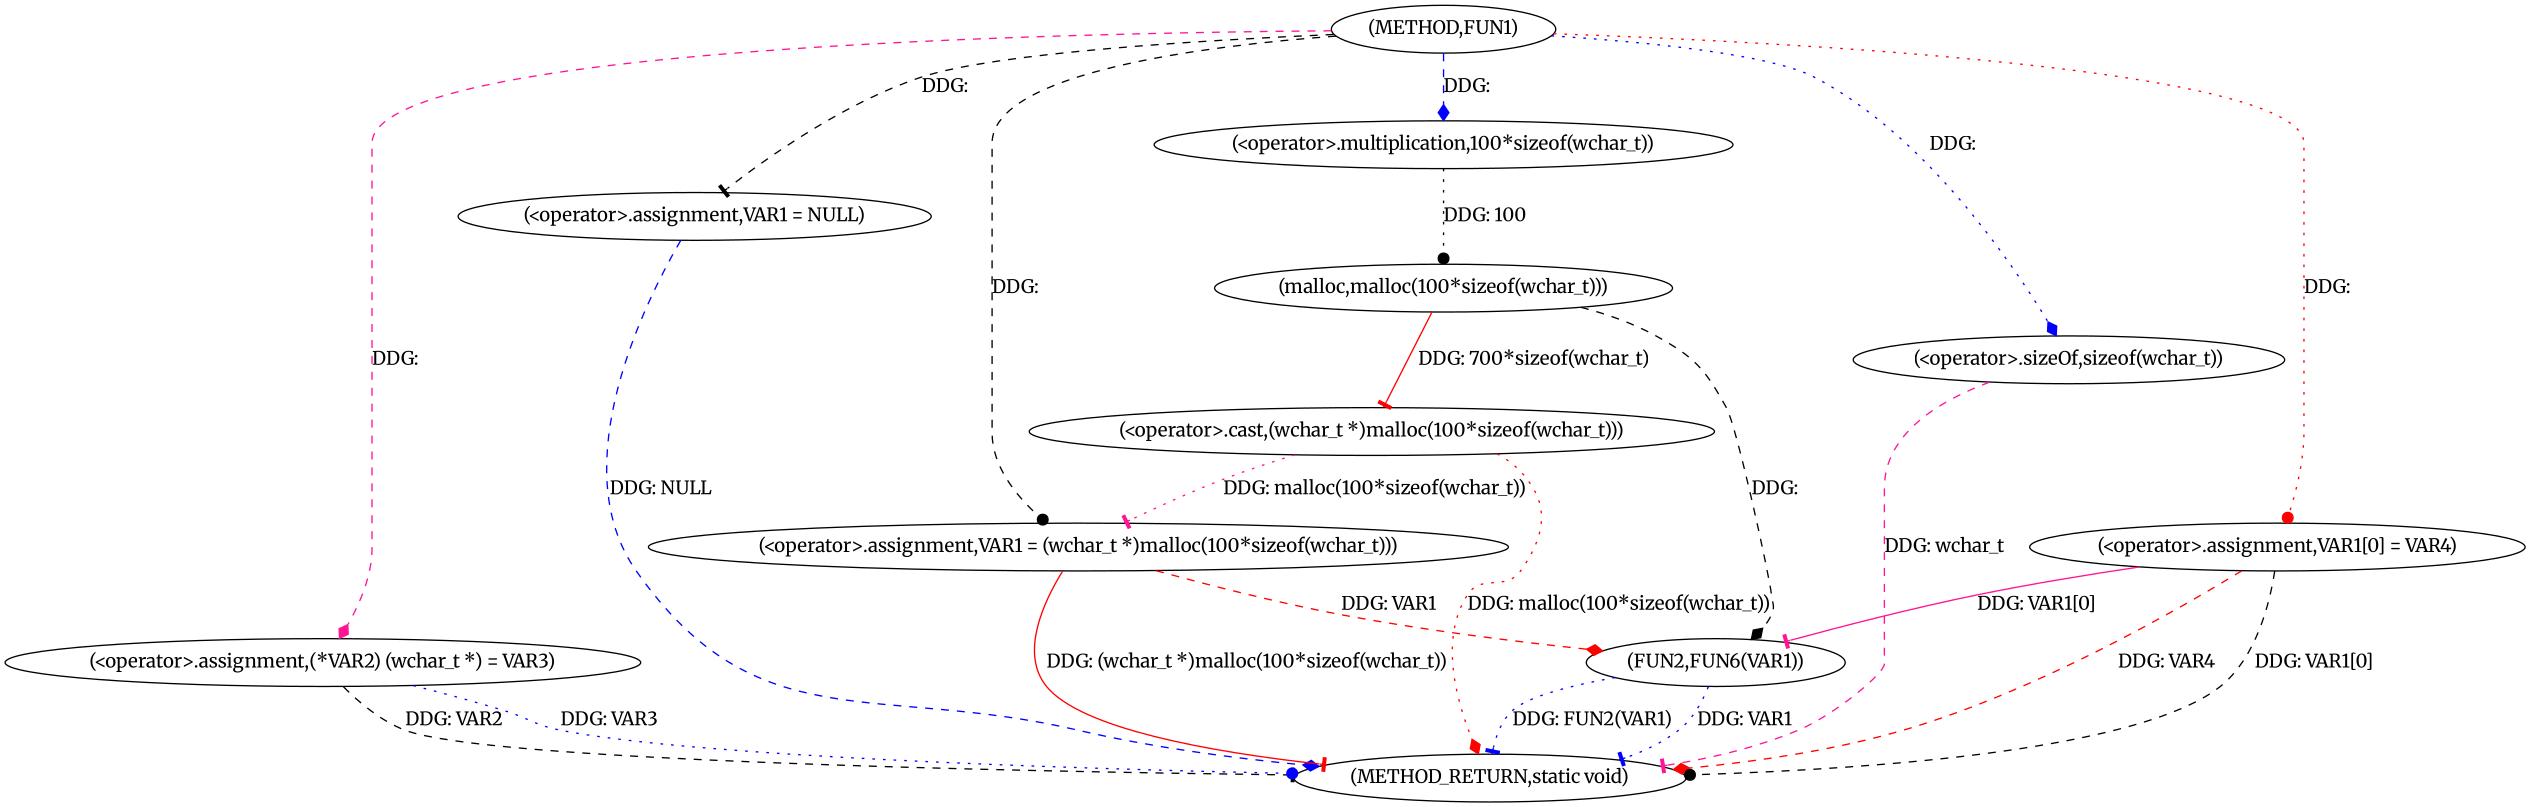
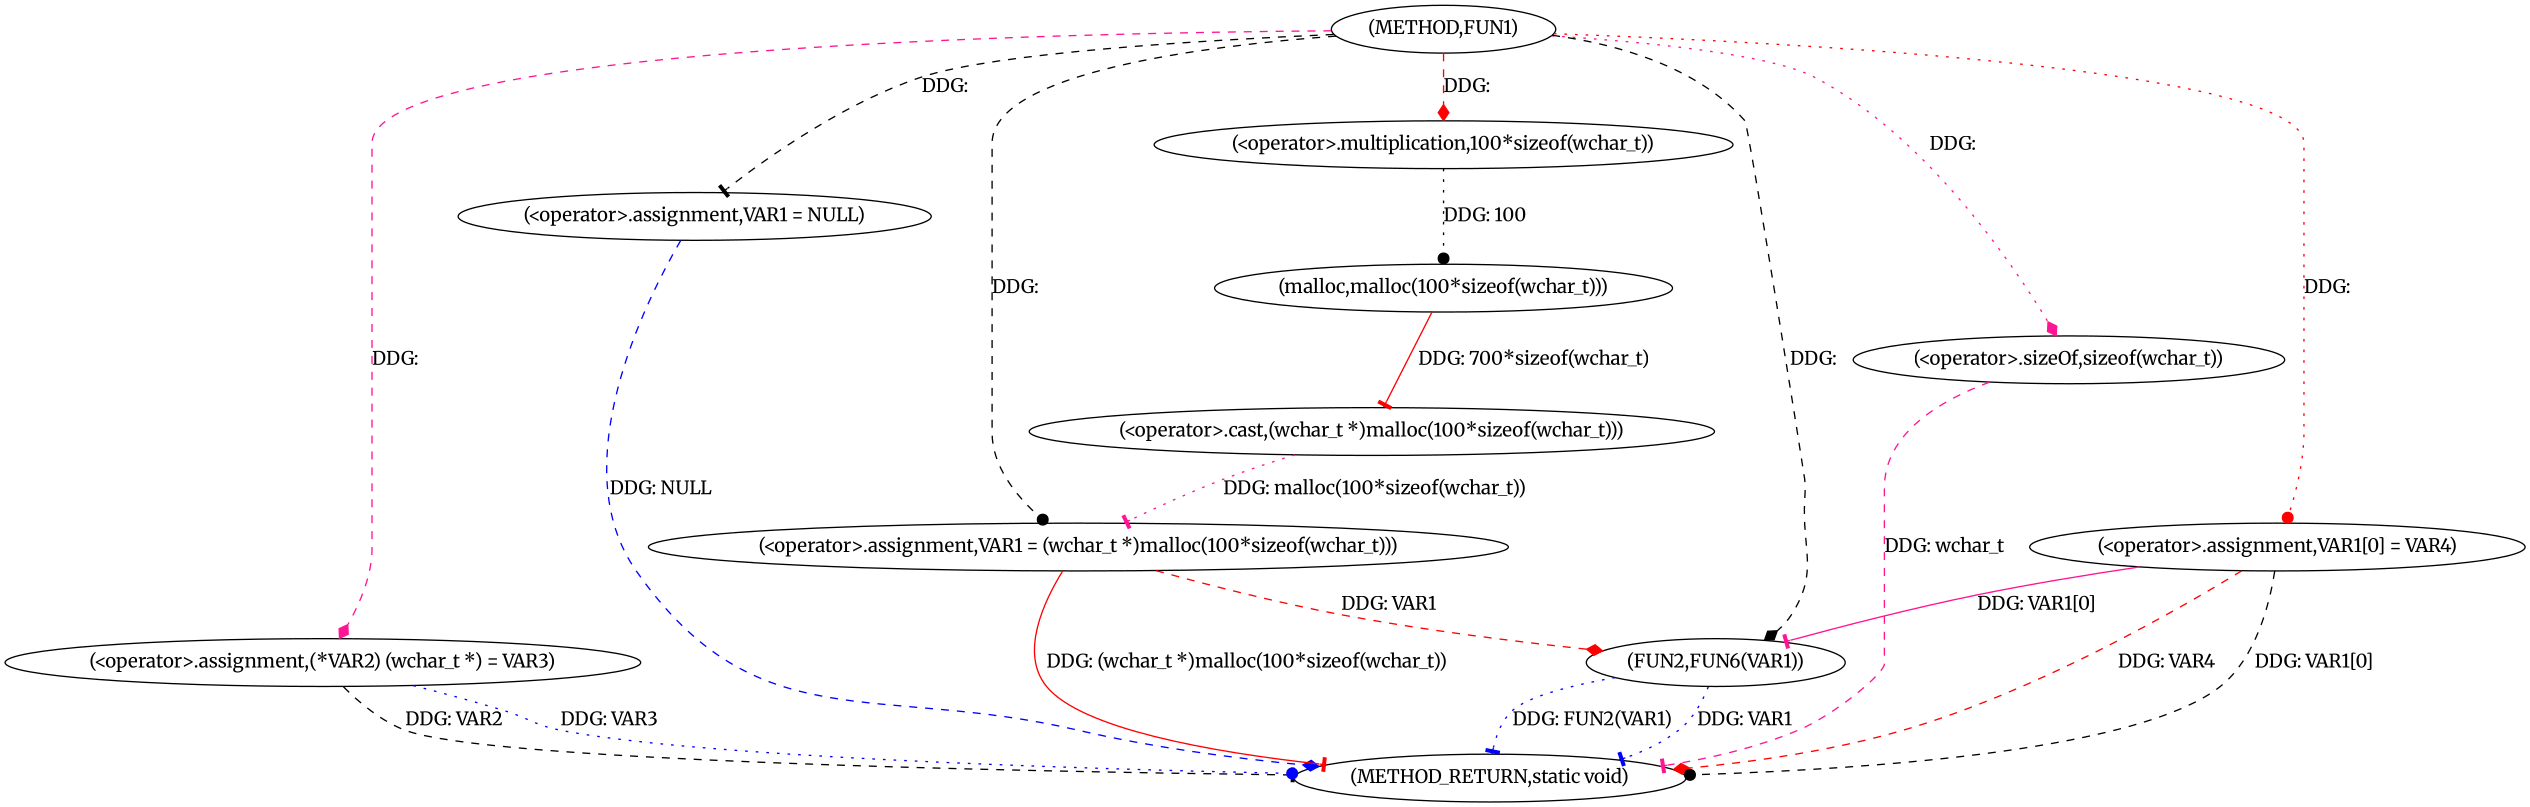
edge "(METHOD,FUN1)" -> "(<operator>.multiplication,100*sizeof(wchar_t))": color blue -> red
edge "(METHOD,FUN1)" -> "(<operator>.sizeOf,sizeof(wchar_t))": color blue -> deeppink
edge "(malloc,malloc(100*sizeof(wchar_t)))" -> "(FUN2,FUN6(VAR1))": now "(METHOD,FUN1)" -> "(FUN2,FUN6(VAR1))"
edge "(<operator>.cast,(wchar_t *)malloc(100*sizeof(wchar_t)))" -> "(METHOD_RETURN,static void)": removed, label "DDG: malloc(100*sizeof(wchar_t))"
